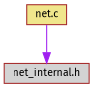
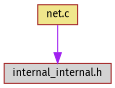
node "net_internal.h": label "net_internal.h" -> "internal_internal.h"
